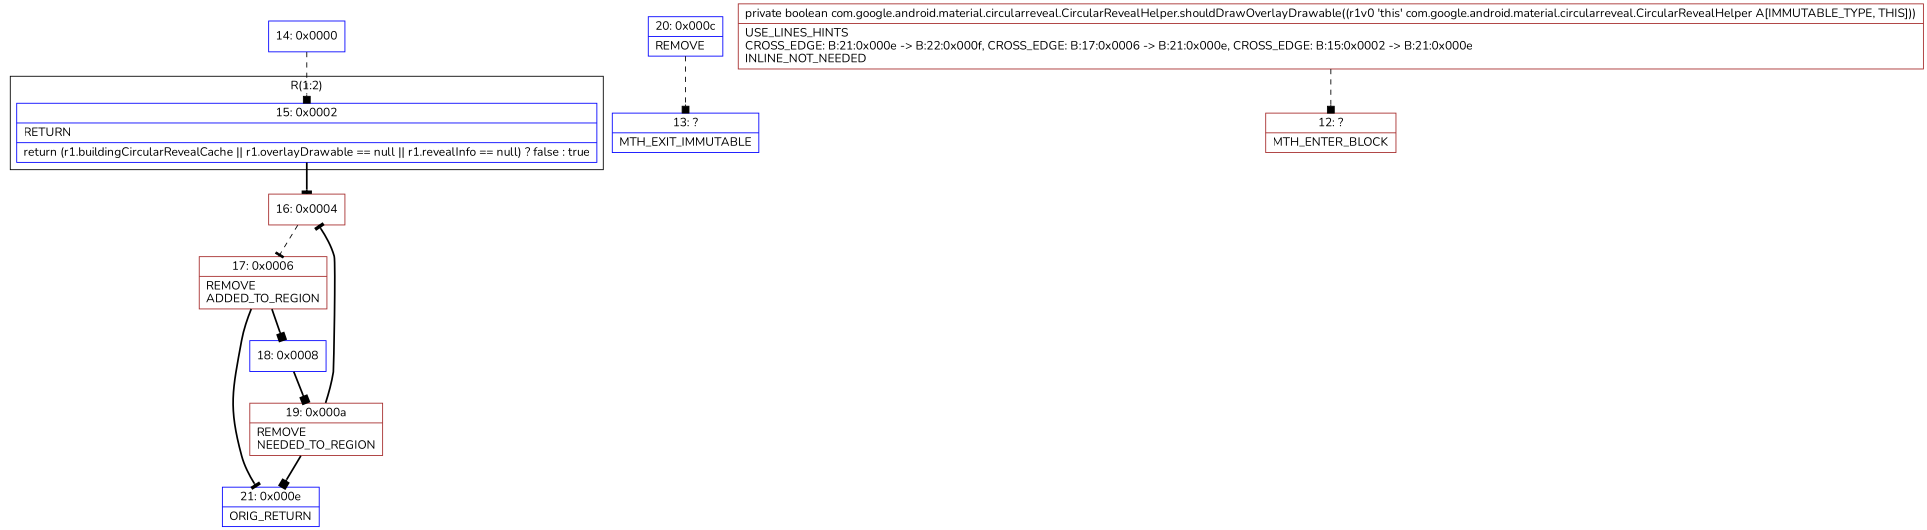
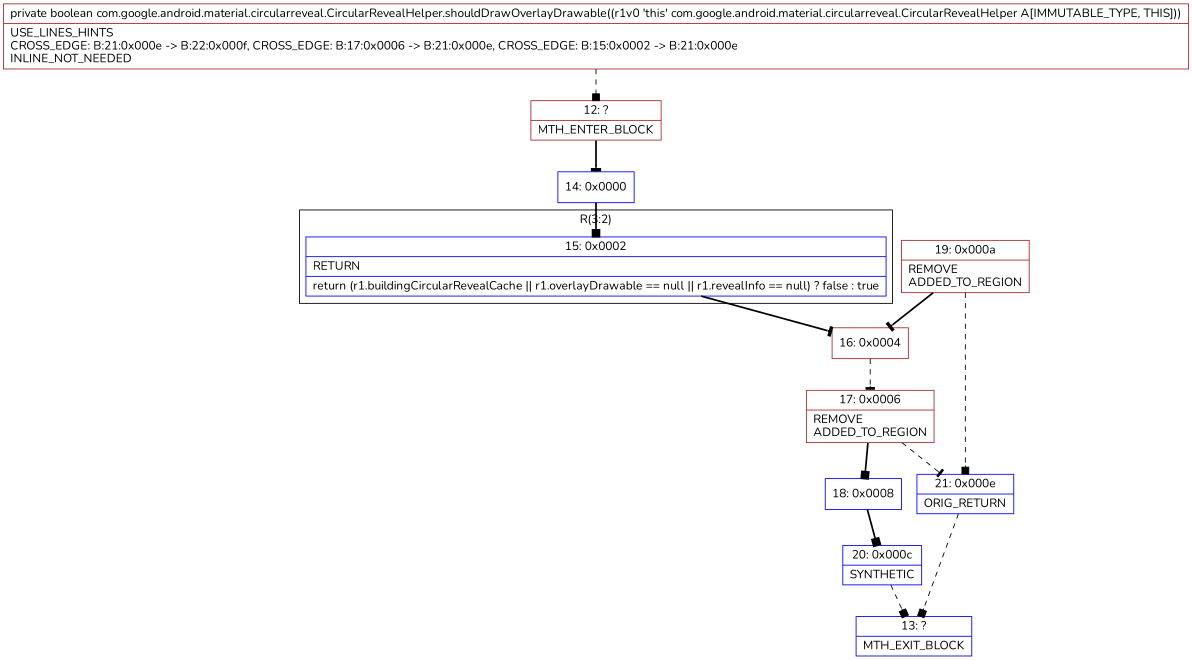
node "20: 0x000c": text "REMOVE" -> "SYNTHETIC"
edge "14: 0x0000" -> "15: 0x0002": style dashed -> bold
cluster "R(1:2)": label "R(1:2)" -> "R(3:2)"
node "13: ?": text "MTH_EXIT_IMMUTABLE" -> "MTH_EXIT_BLOCK"
edge "12: ?" -> "14: 0x0000": added
edge "18: 0x0008" -> "19: 0x000a": now "18: 0x0008" -> "20: 0x000c"
edge "17: 0x0006" -> "21: 0x000e": style bold -> dashed
node "19: 0x000a": text "NEEDED_TO_REGION" -> "ADDED_TO_REGION"
edge "19: 0x000a" -> "21: 0x000e": style bold -> dashed
edge "21: 0x000e" -> "13: ?": added
